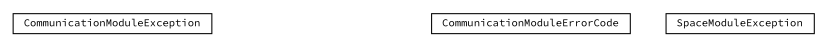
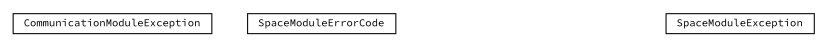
node "SpaceModuleErrorCode": added
node "CommunicationModuleErrorCode": removed
